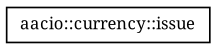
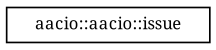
node "aacio::currency::issue": label "aacio::currency::issue" -> "aacio::aacio::issue"
